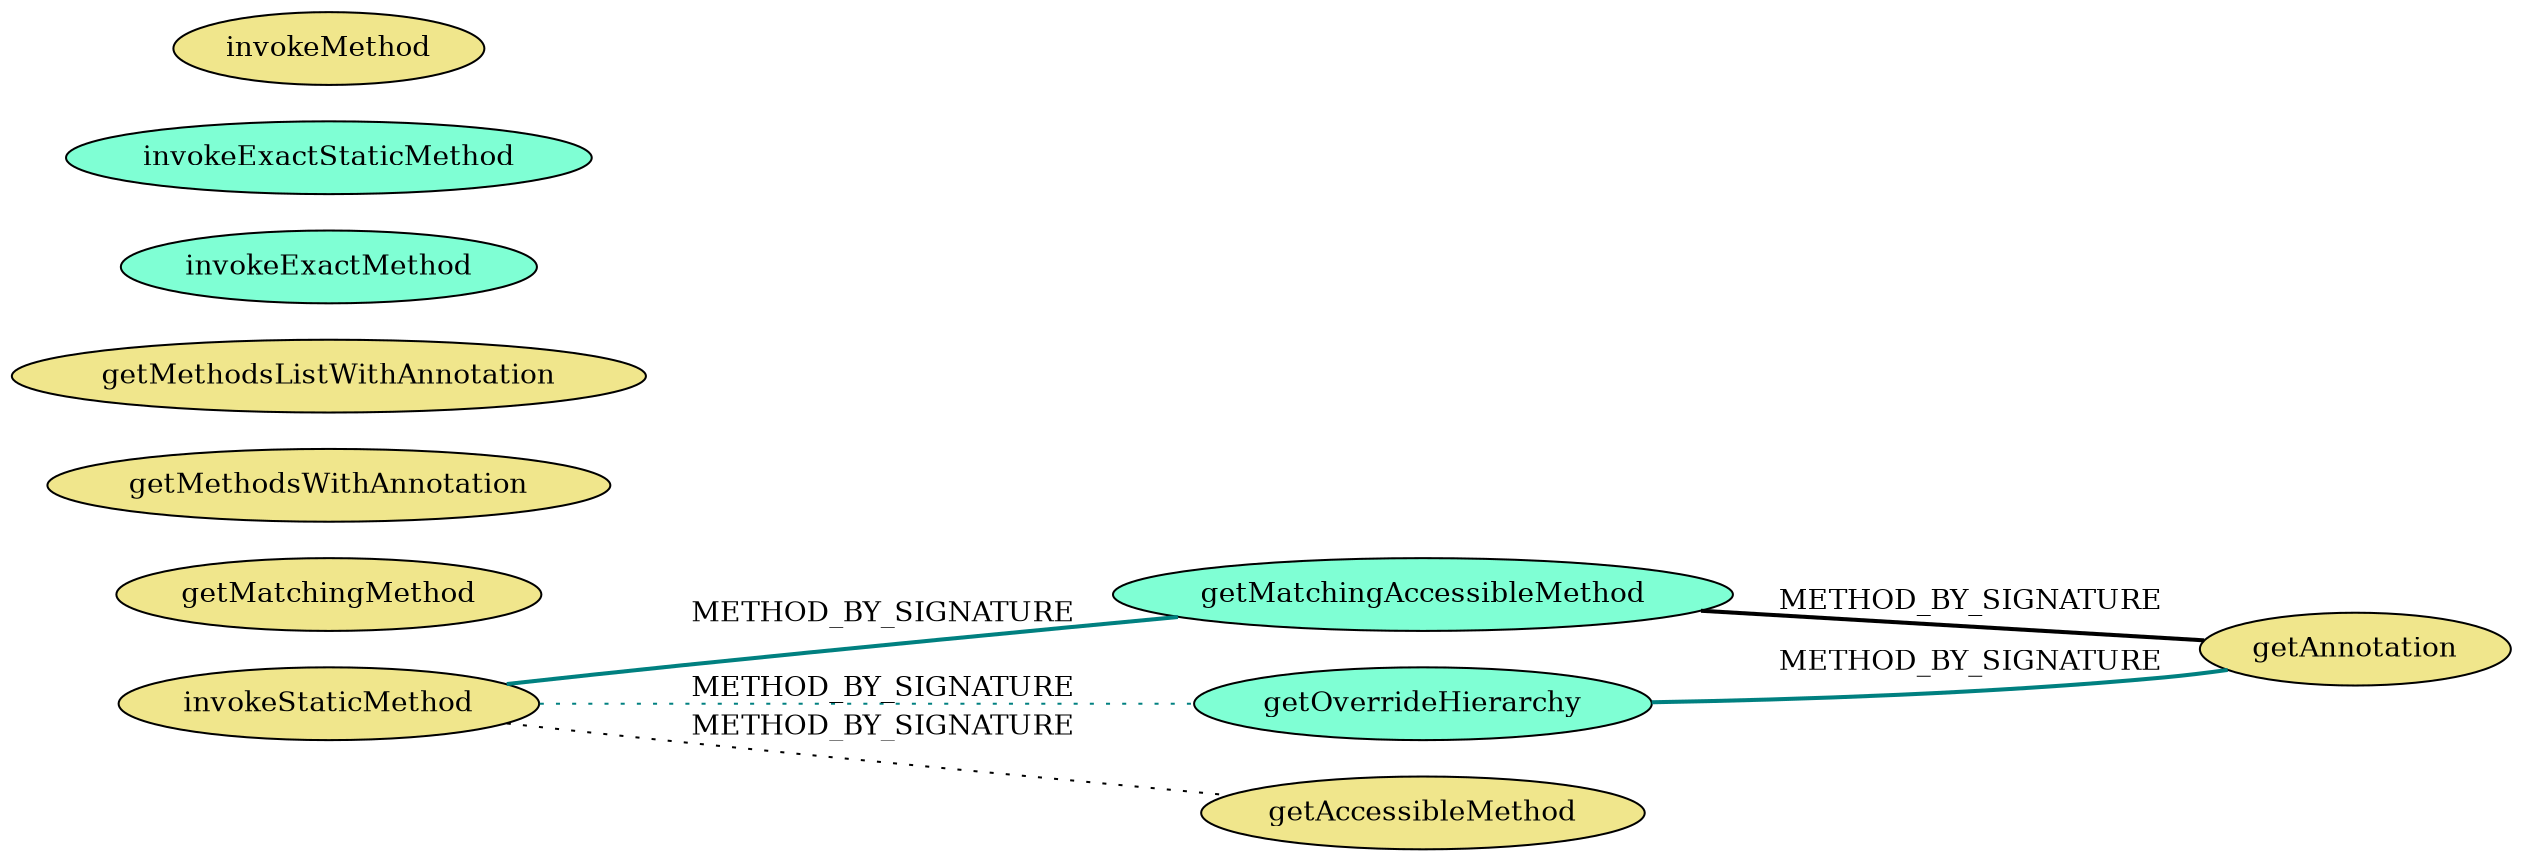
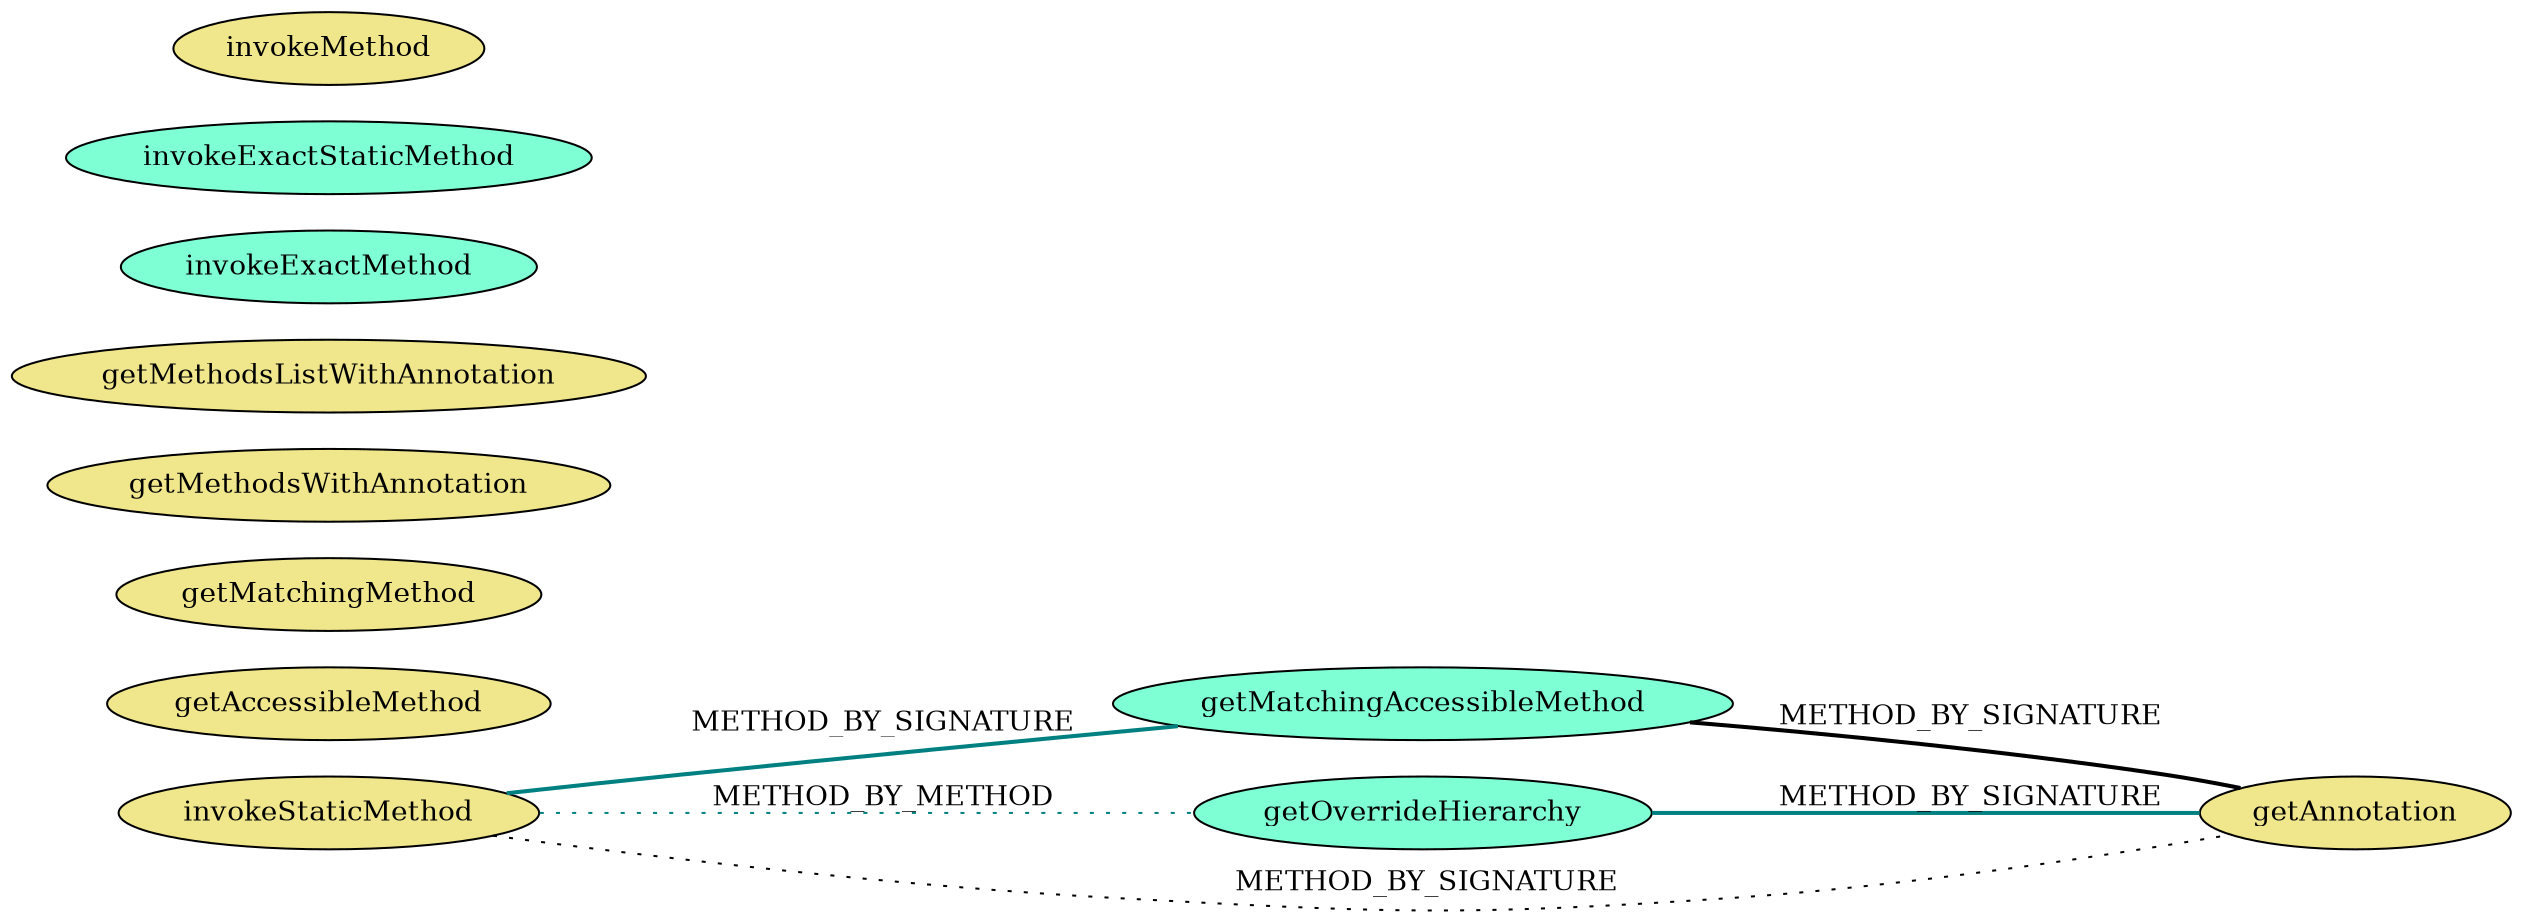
edge "invokeStaticMethod" -- "getOverrideHierarchy": label " METHOD_BY_SIGNATURE" -> " METHOD_BY_METHOD"
edge "invokeStaticMethod" -- "getAccessibleMethod": now "invokeStaticMethod" -- "getAnnotation"
